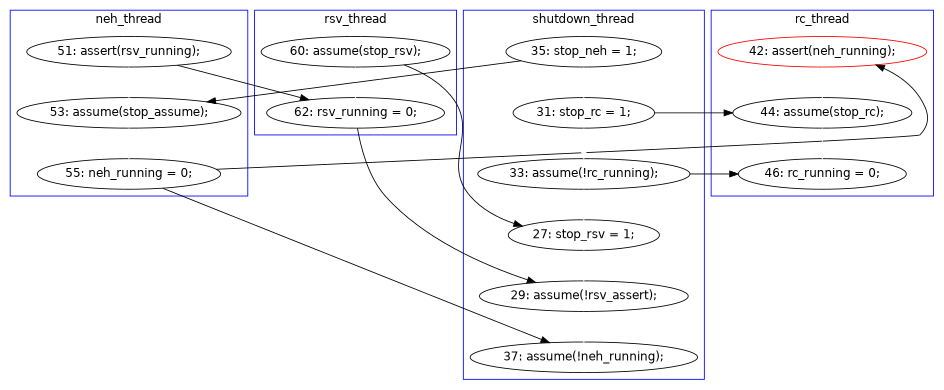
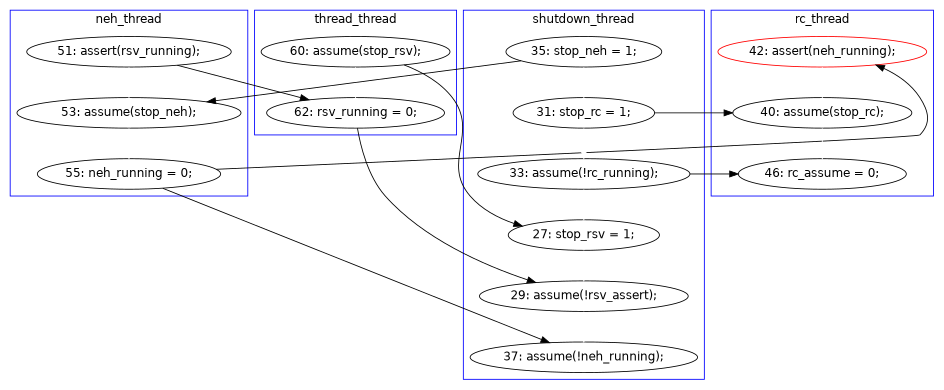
cluster "rsv_thread": label "rsv_thread" -> "thread_thread"
node "53: assume(stop_assume);": label "53: assume(stop_assume);" -> "53: assume(stop_neh);"
node "44: assume(stop_rc);": label "44: assume(stop_rc);" -> "40: assume(stop_rc);"
node "46: rc_running = 0;": label "46: rc_running = 0;" -> "46: rc_assume = 0;"
